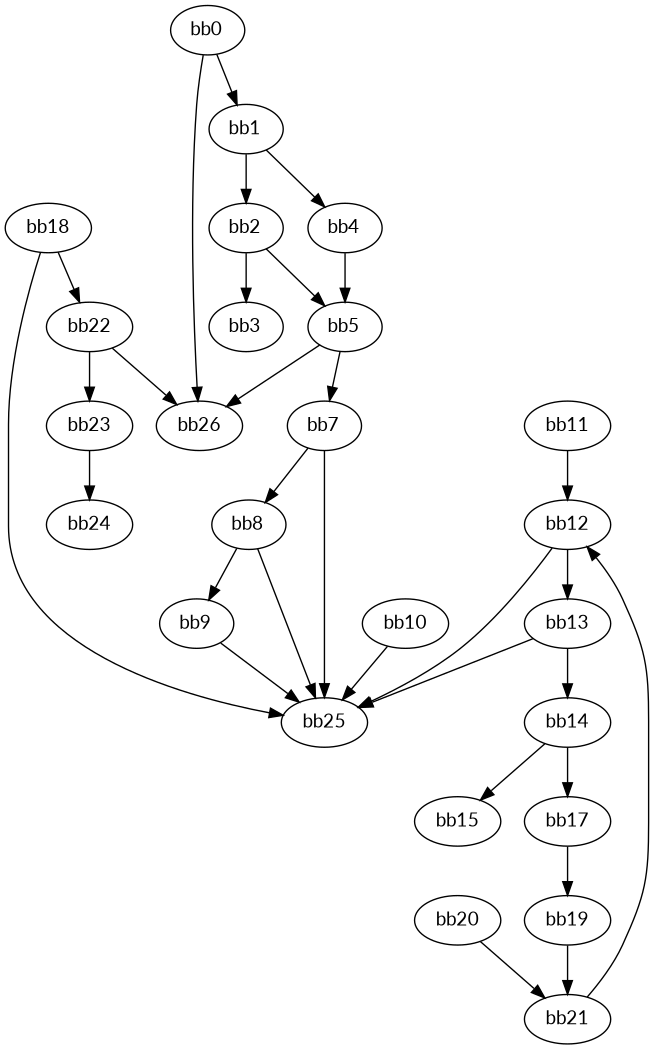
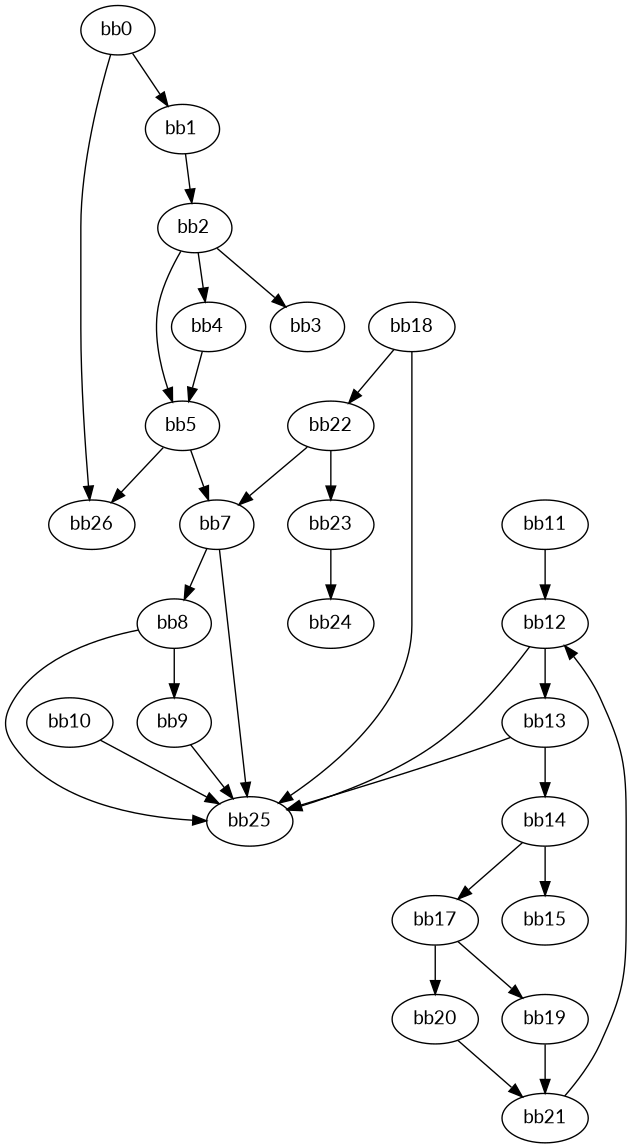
edge "bb1" -> "bb4": now "bb2" -> "bb4"
edge "bb22" -> "bb26": now "bb22" -> "bb7"
edge "bb17" -> "bb20": added
